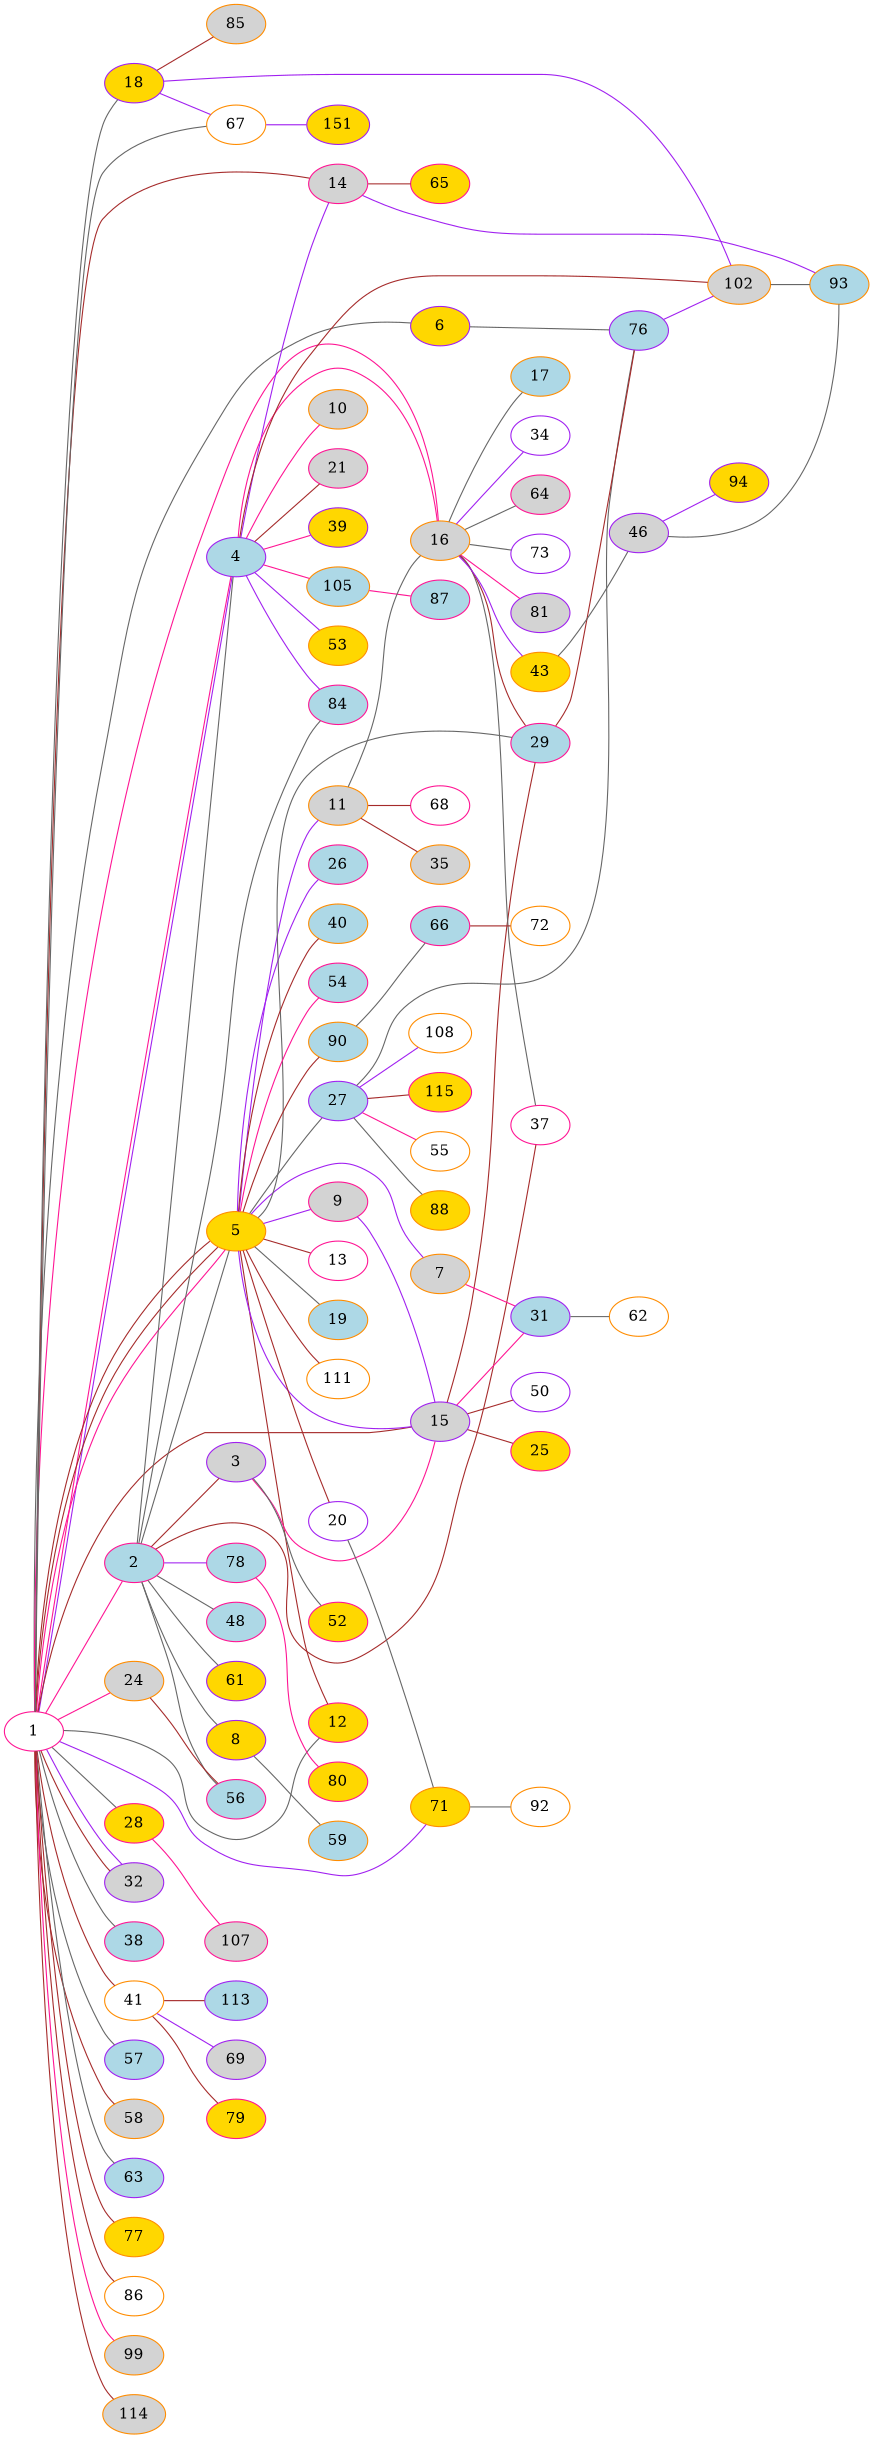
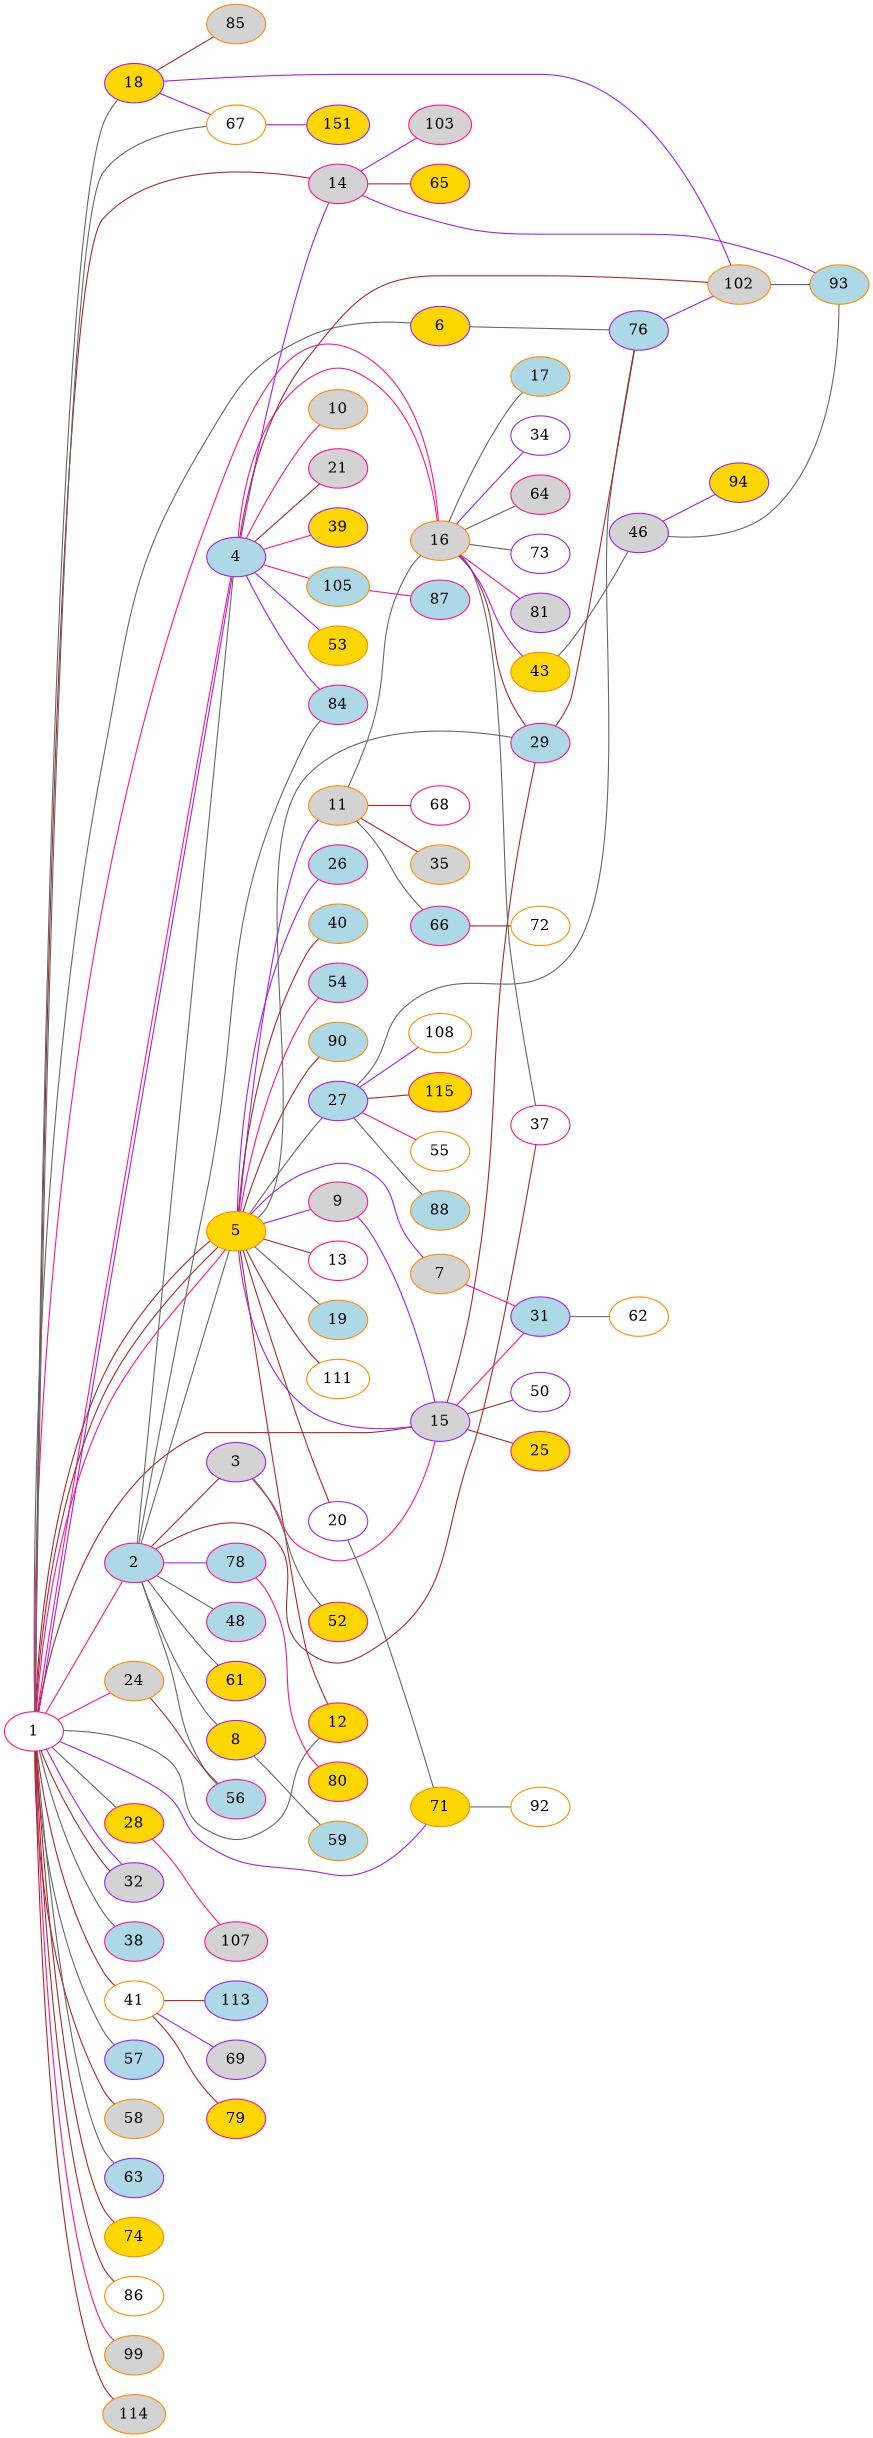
node "103": added
edge "66" -- "90": now "66" -- "11"
node "88": fillcolor gold -> lightblue
node "77": label "77" -> "74"
